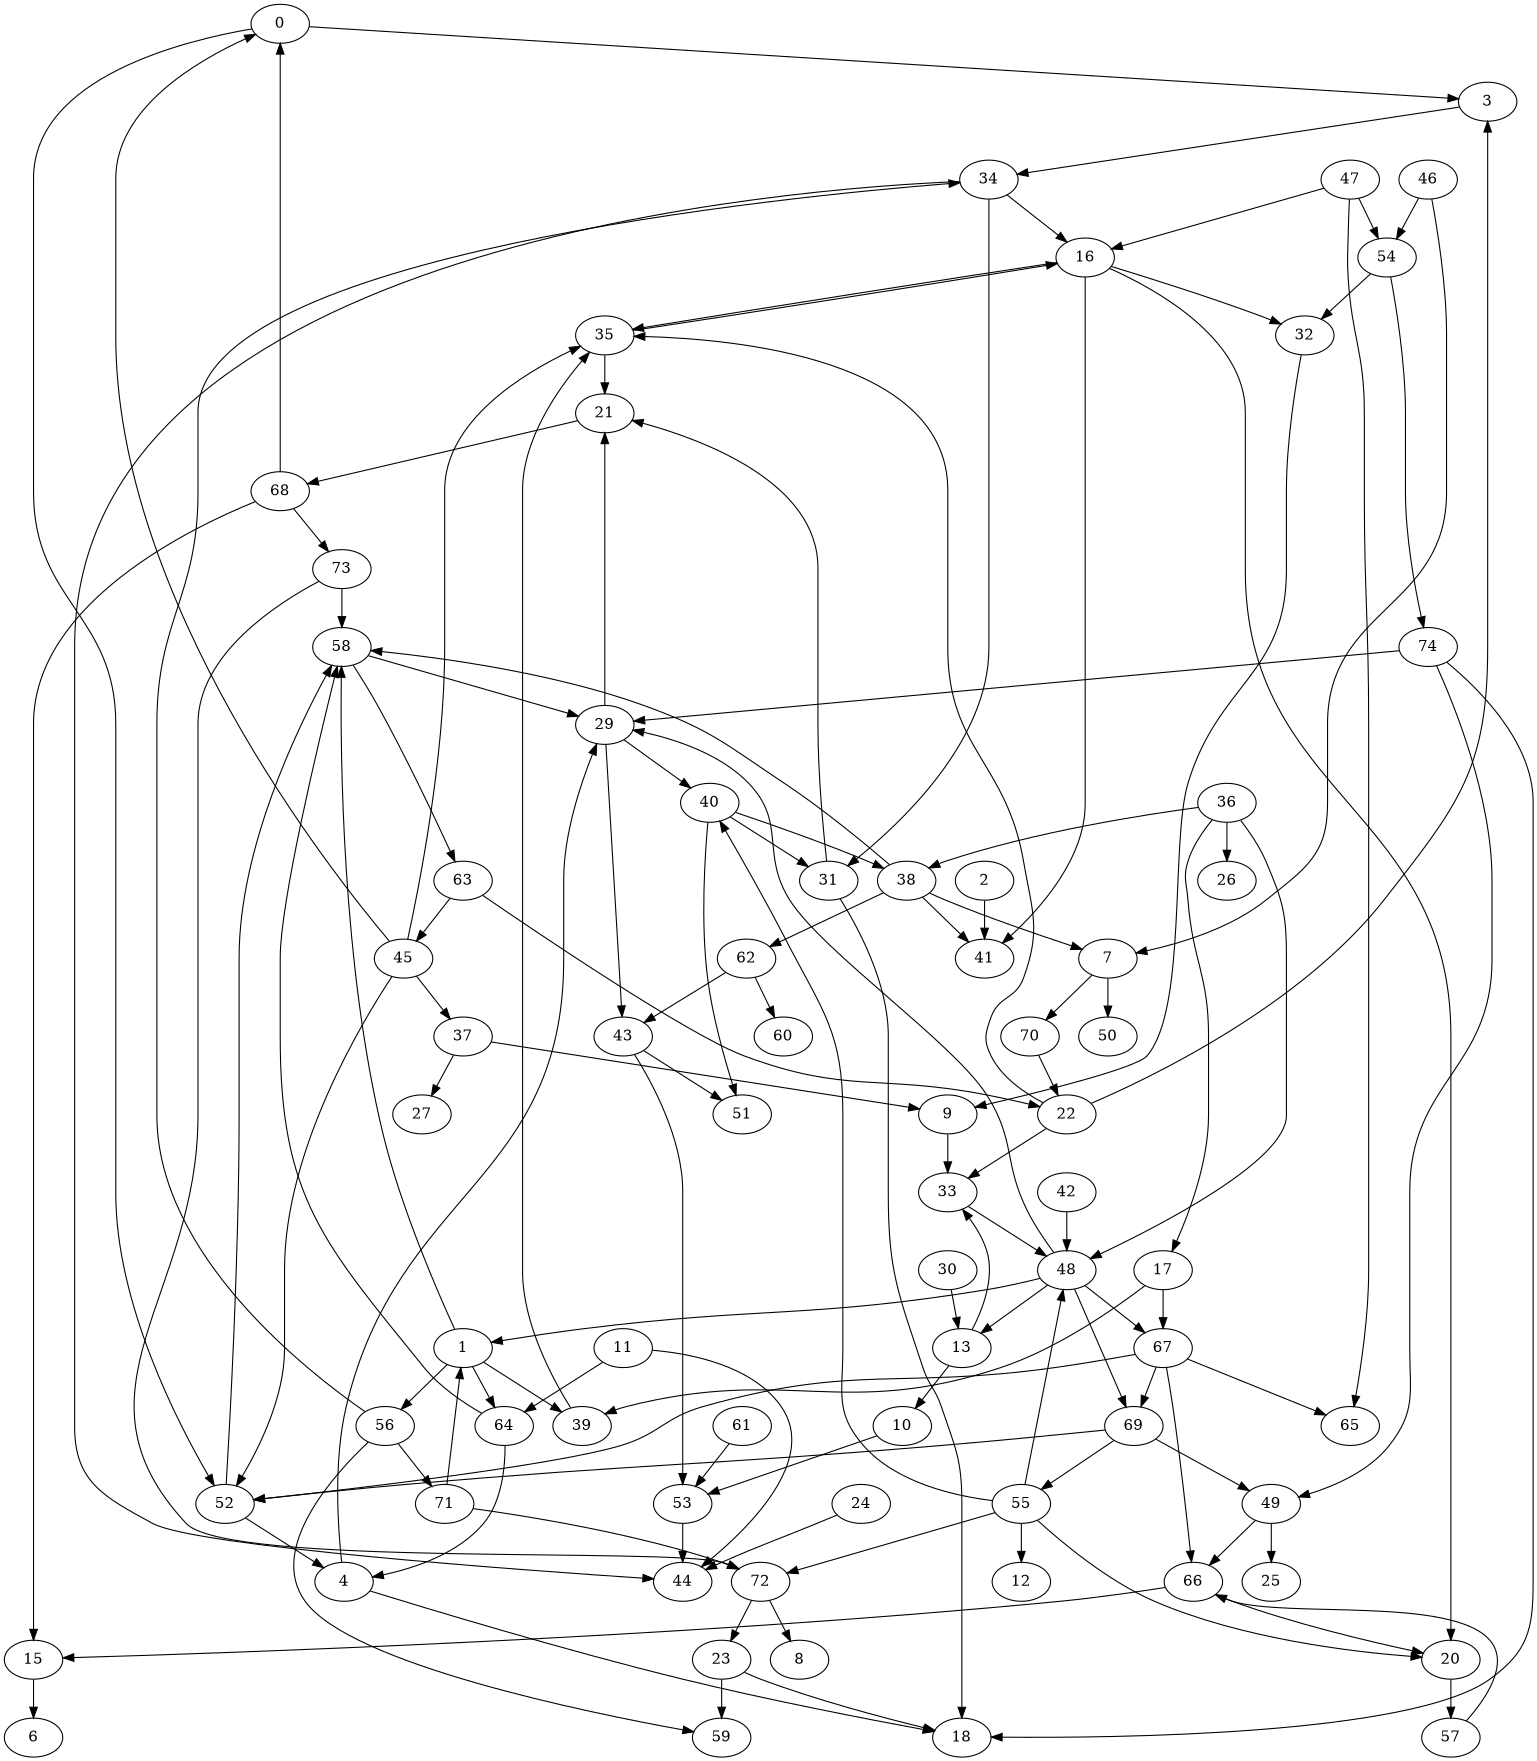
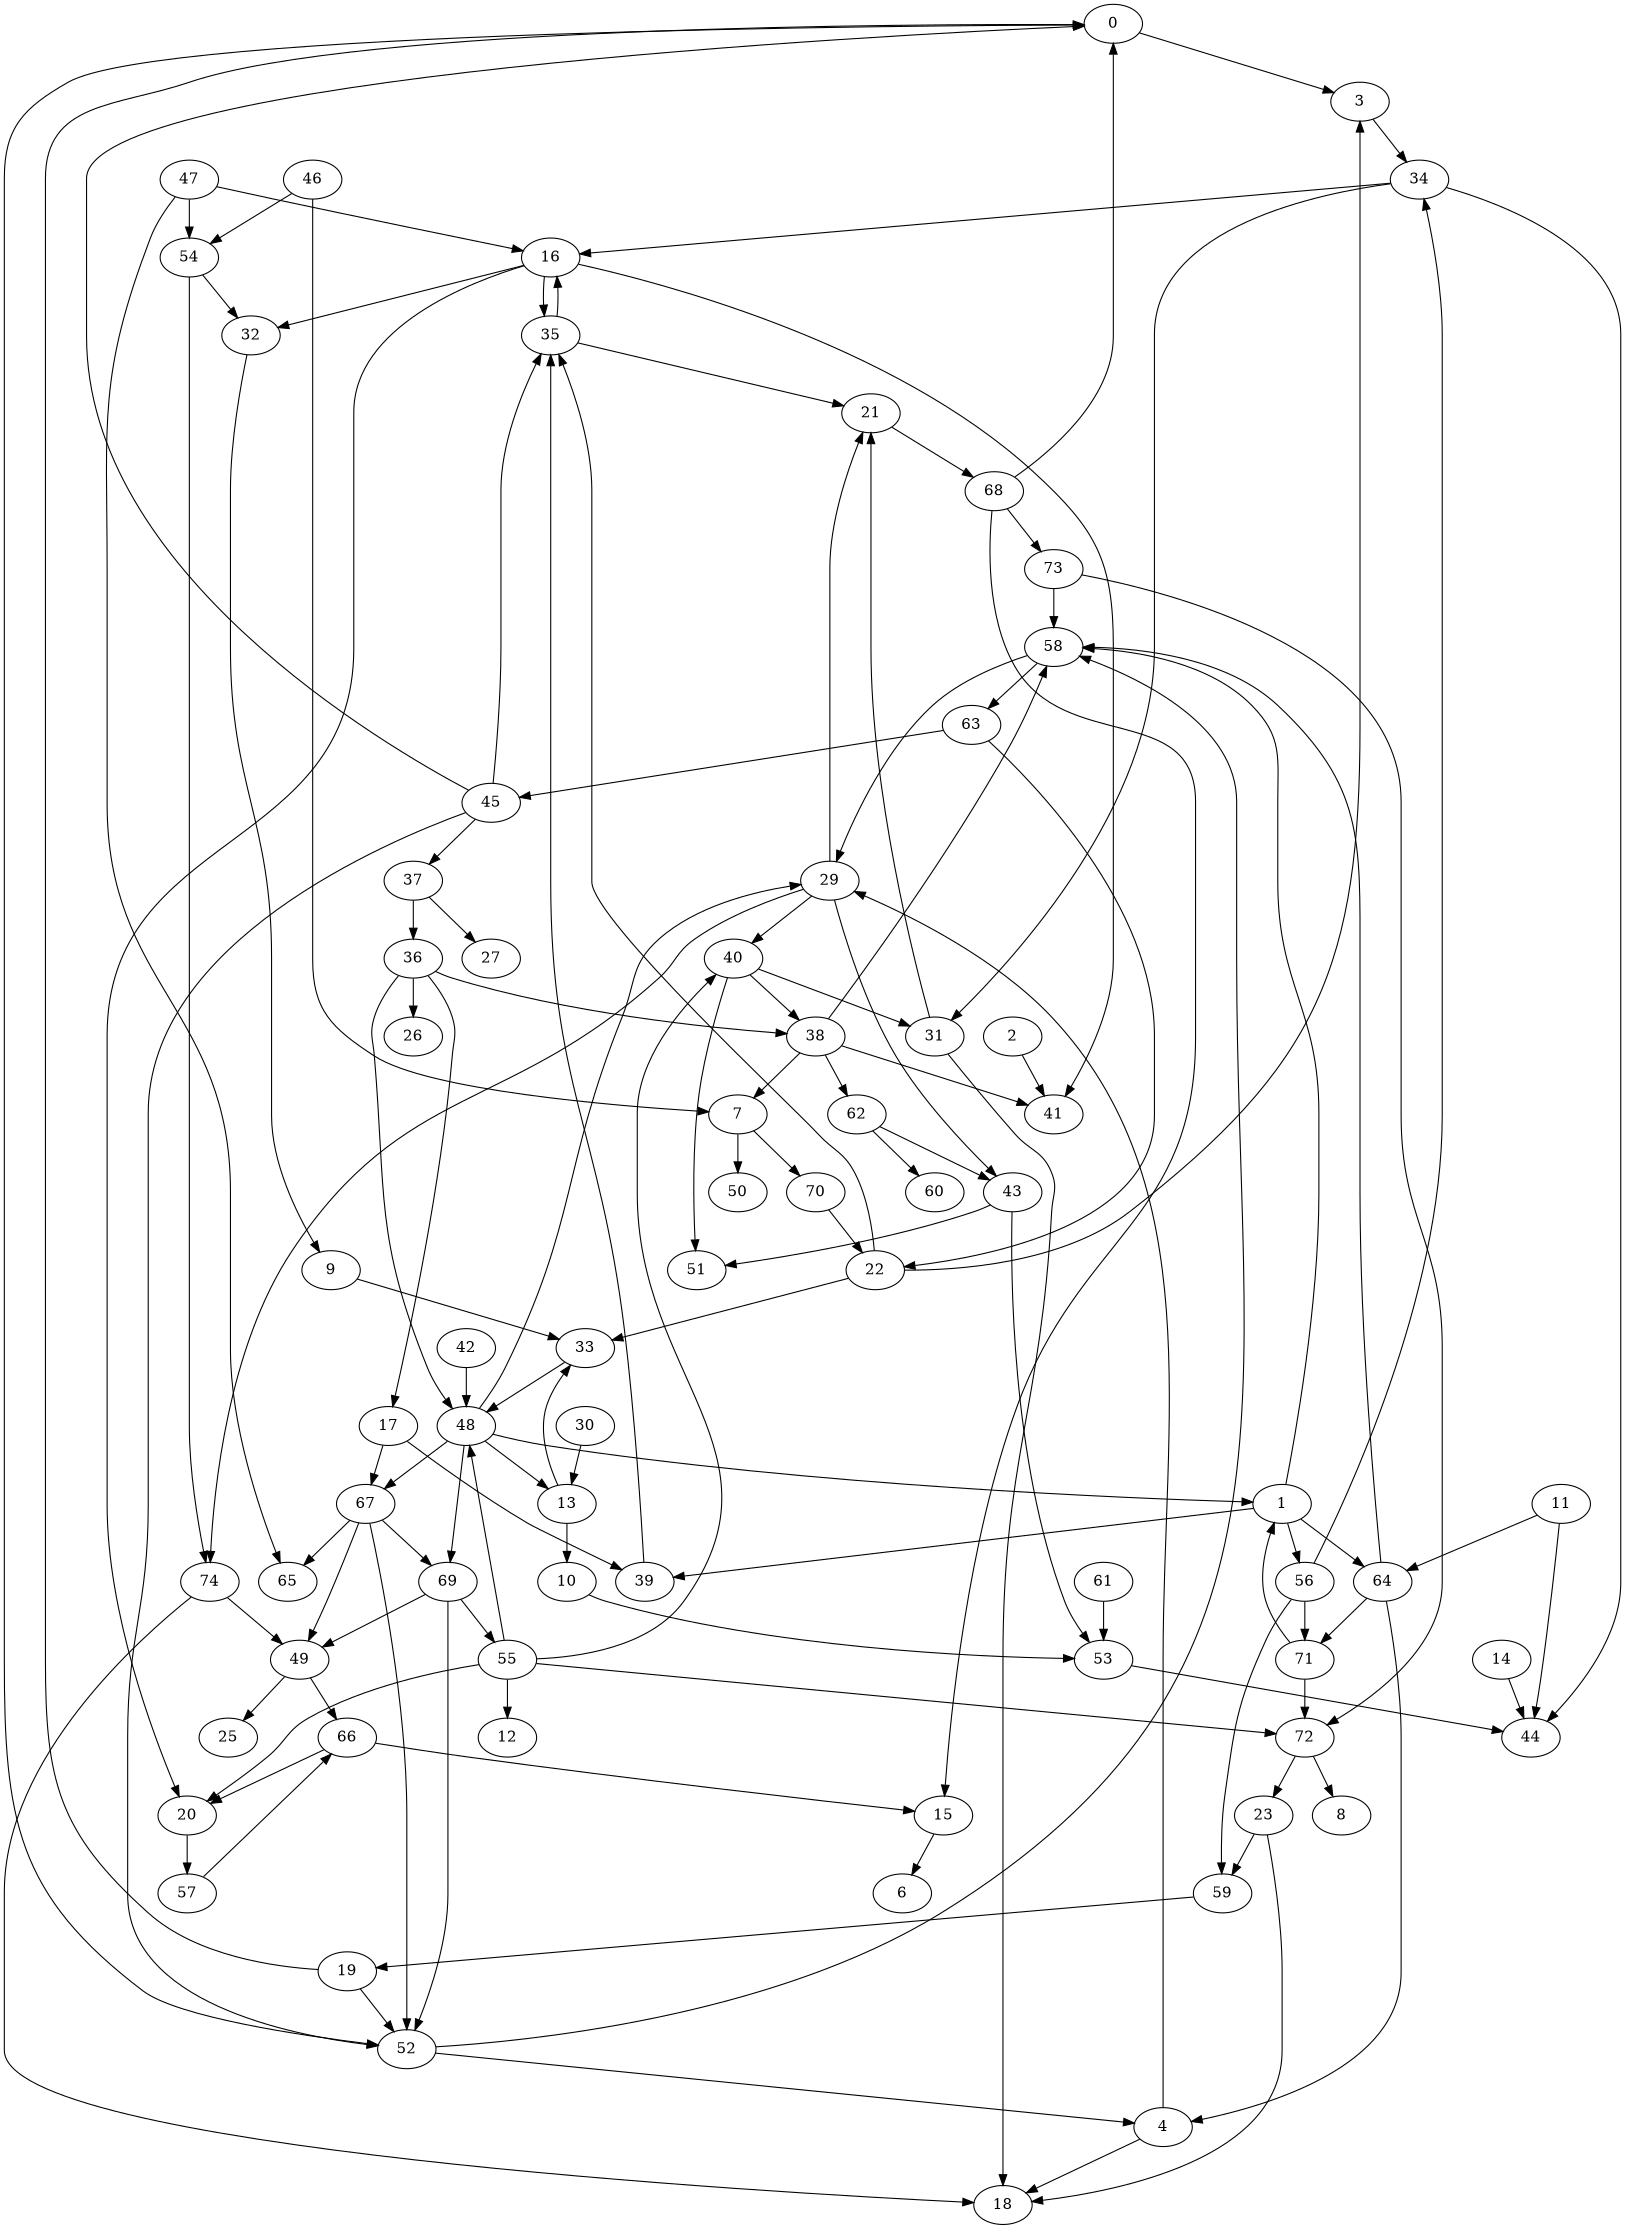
edge "74" -> "29": reversed
edge "37" -> "9": now "37" -> "36"
edge "67" -> "66": now "67" -> "49"
node "24": label "24" -> "14"
edge "64" -> "71": added
node "19": added
